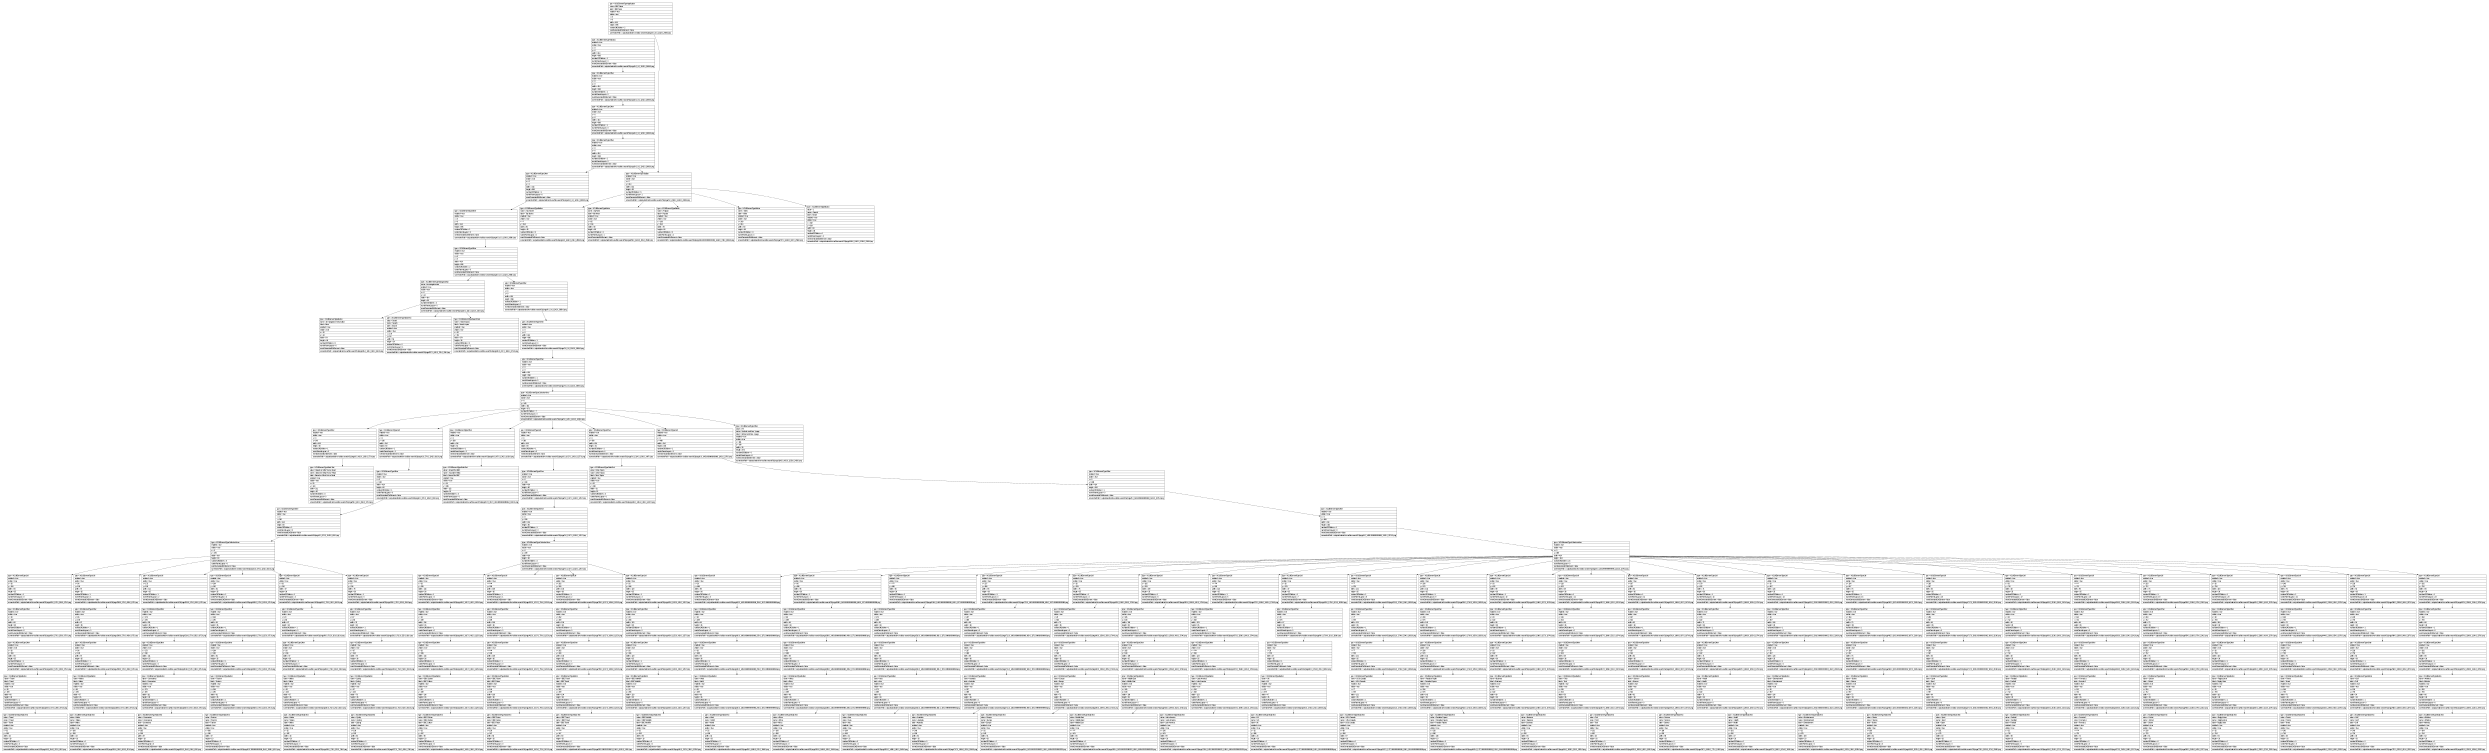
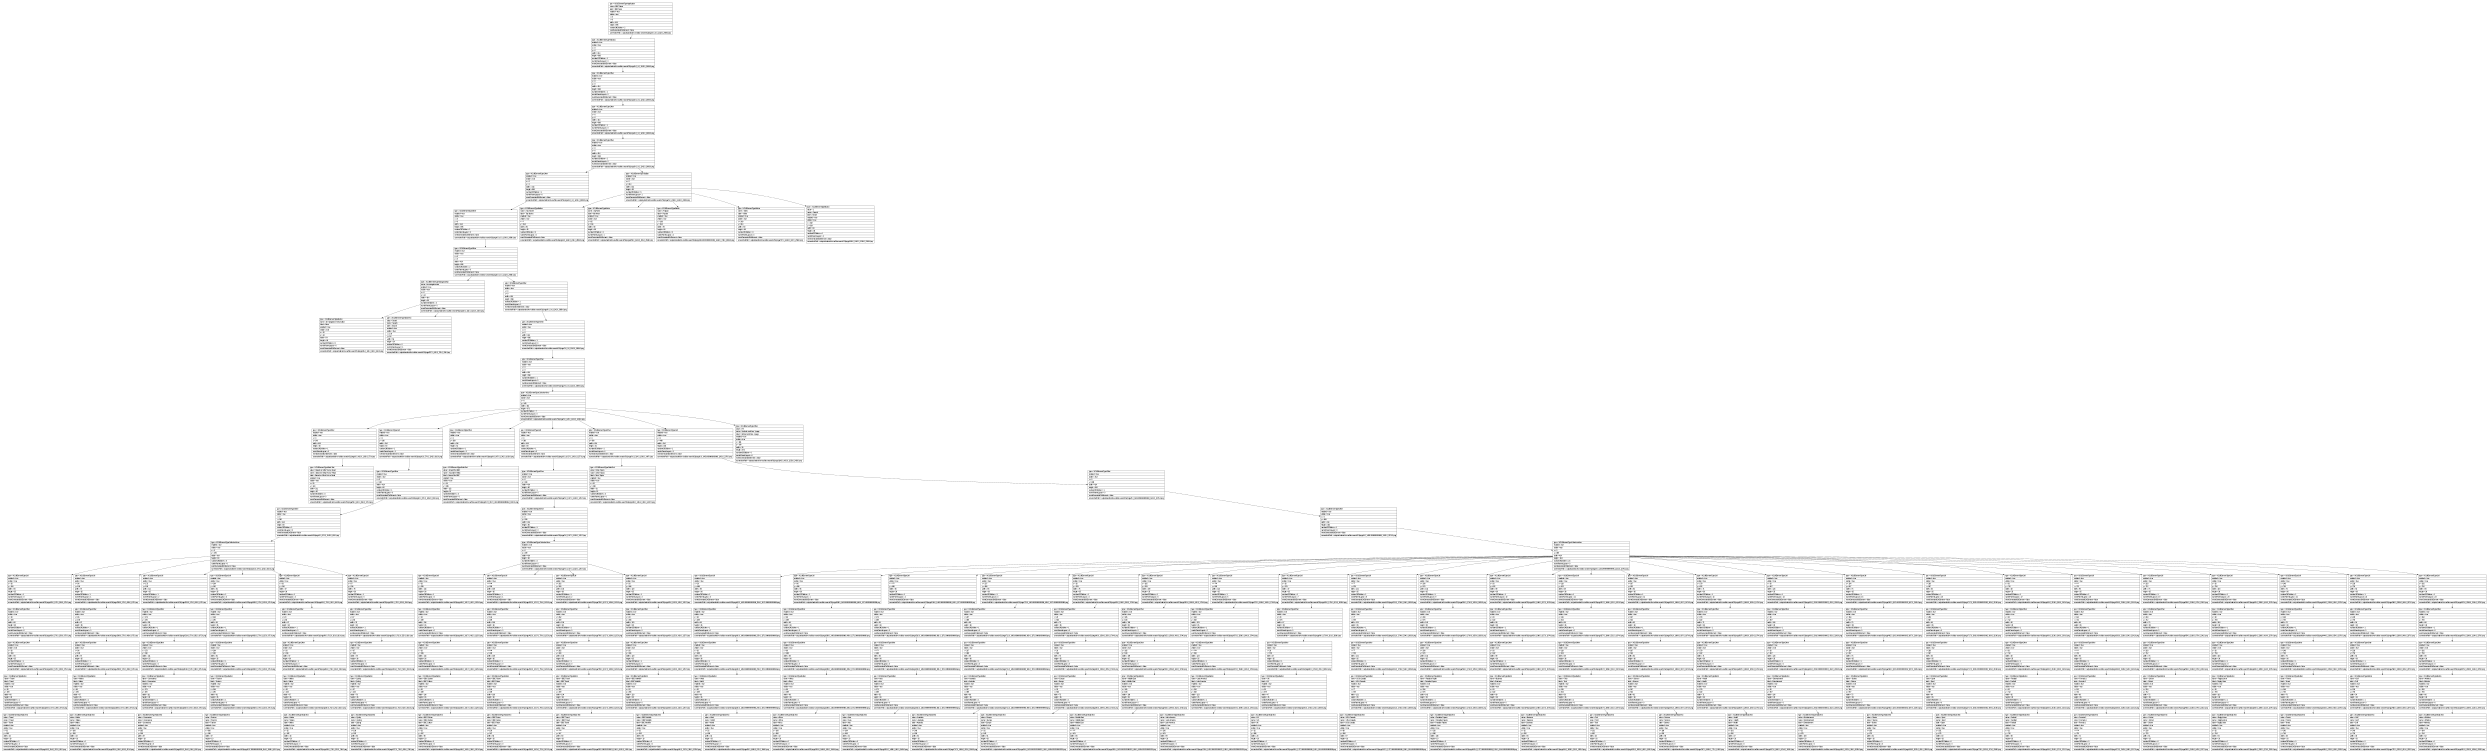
edge "type = XCUIElementTypeApplication" -> "type = XCUIElementTypeTabBar": now "type = XCUIElementTypeApplication" -> "type = XCUIElementTypeWindow"
node "type = XCUIElementTypeSearchField": removed
